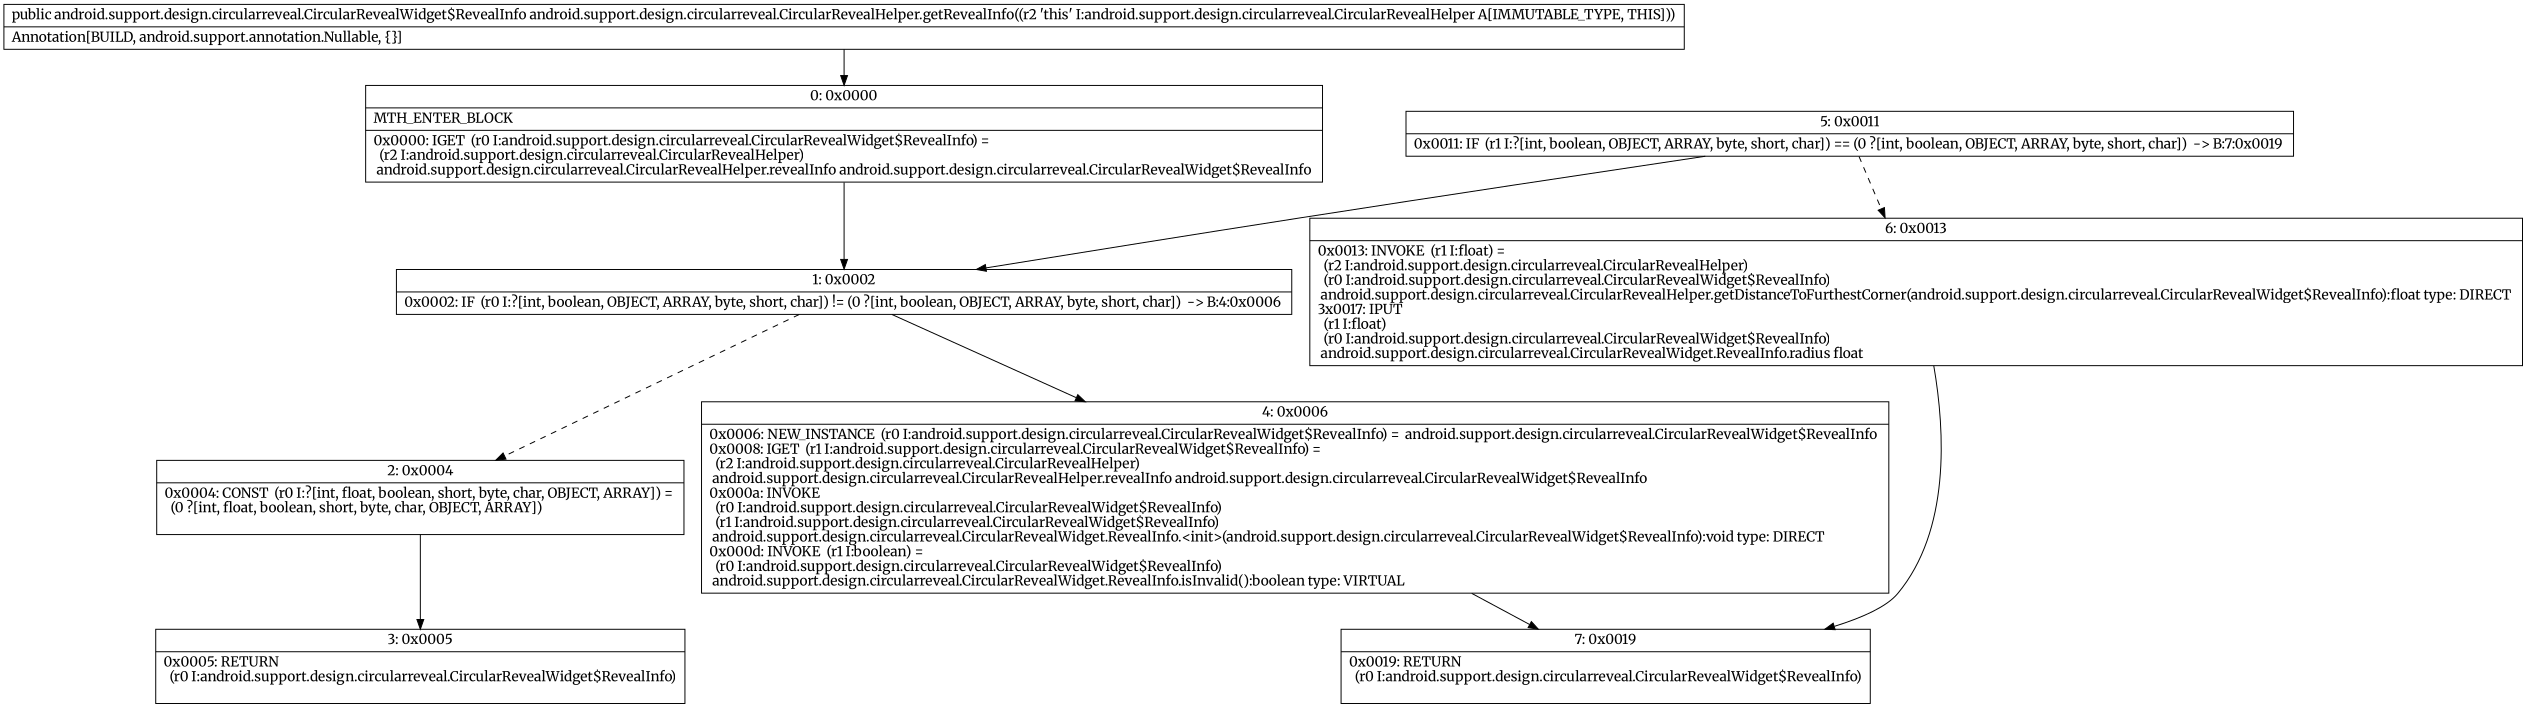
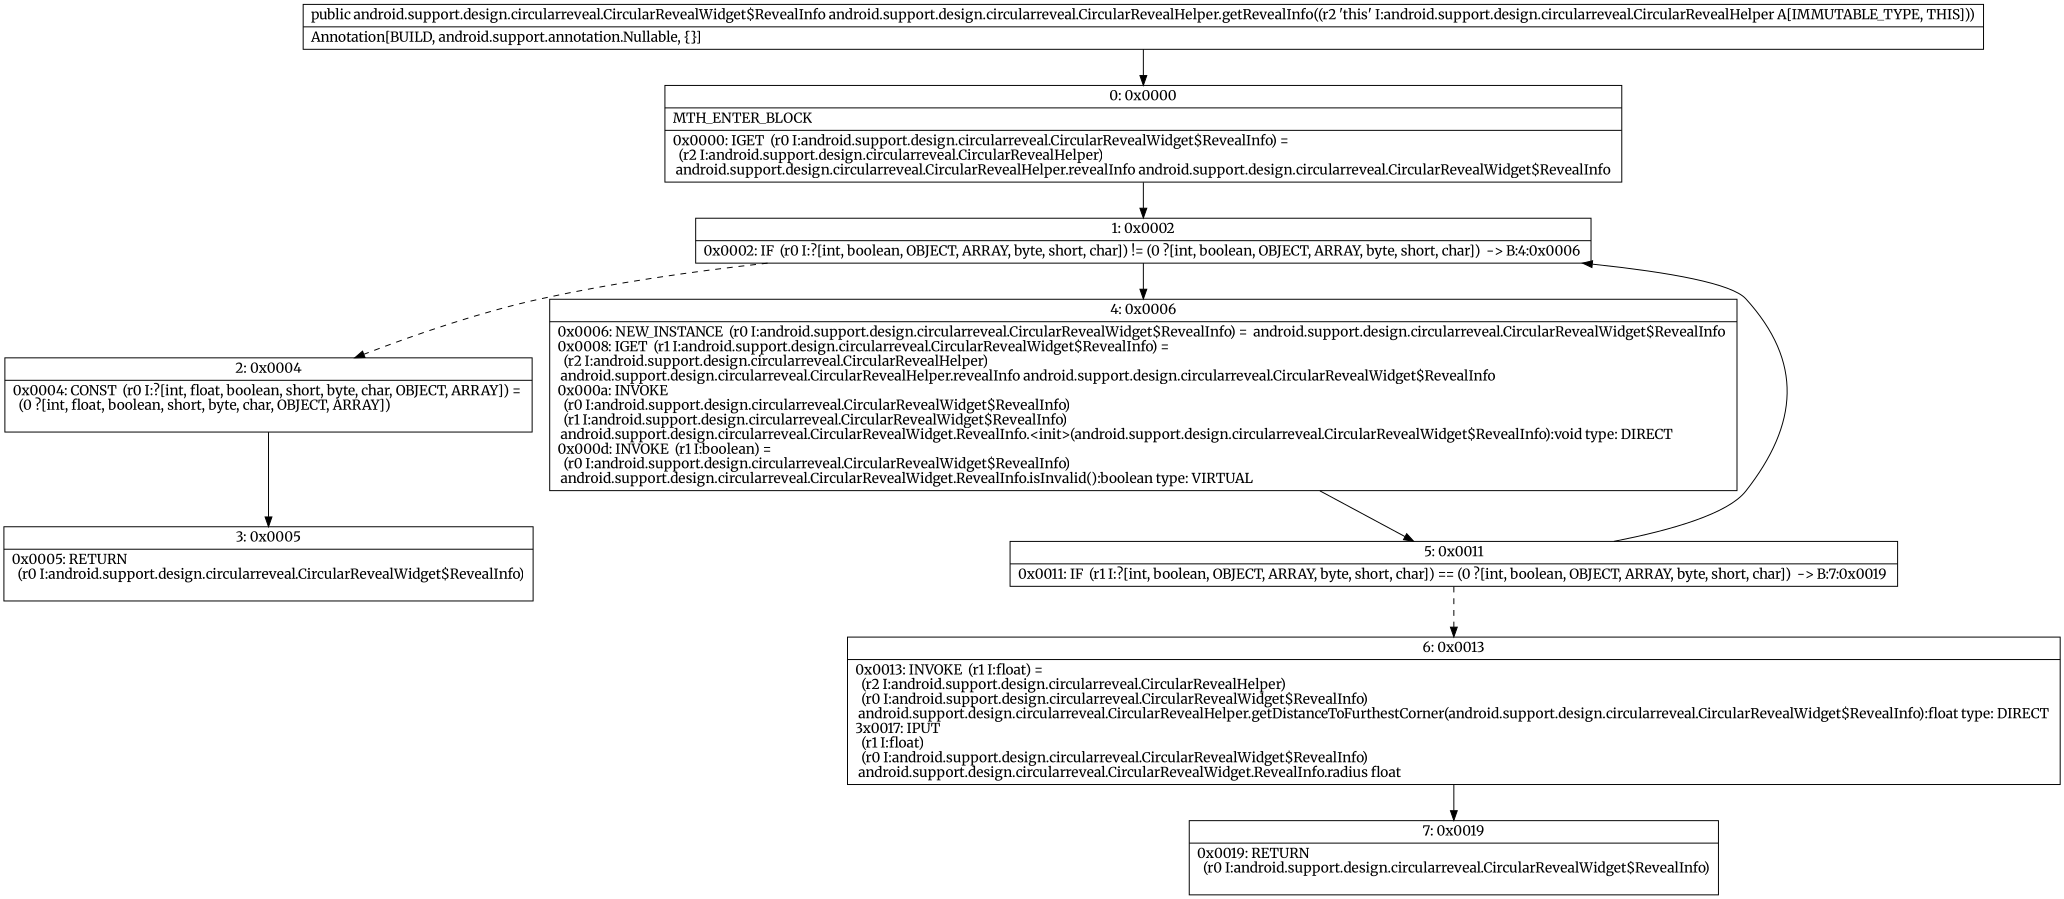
edge "4: 0x0006" -> "7: 0x0019": now "4: 0x0006" -> "5: 0x0011"
